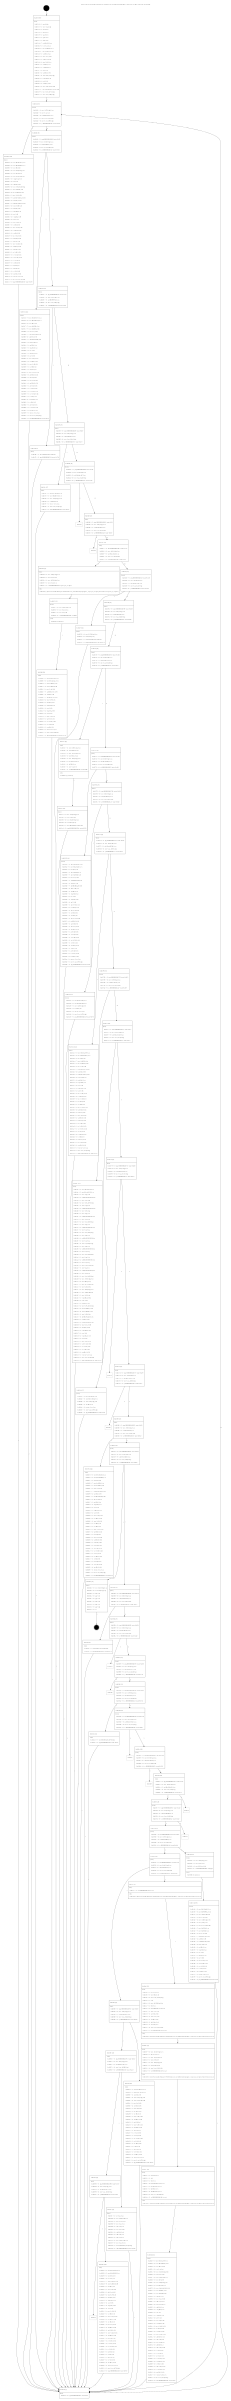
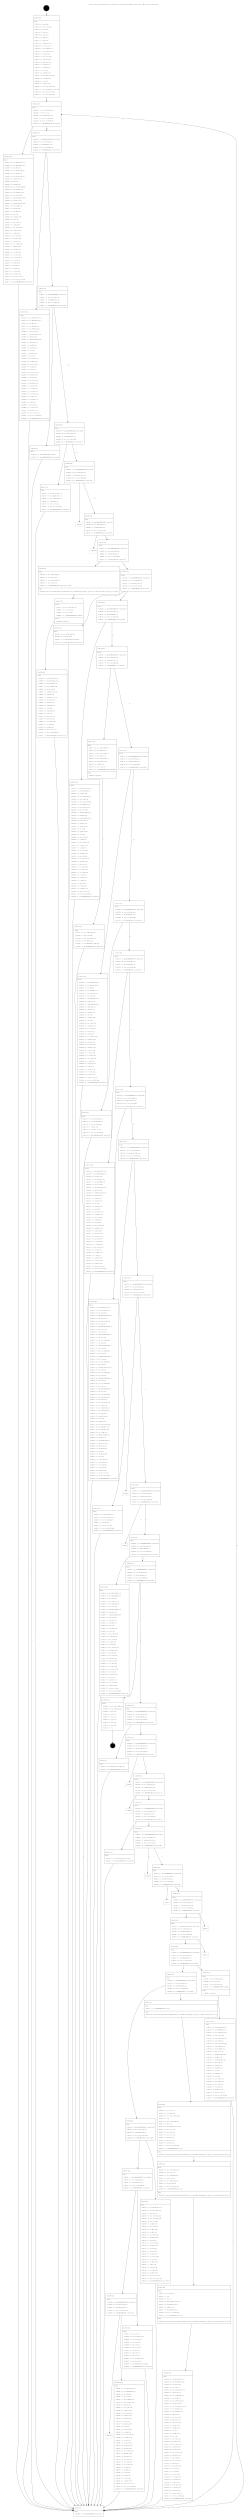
node "0x402319 [153]": added
